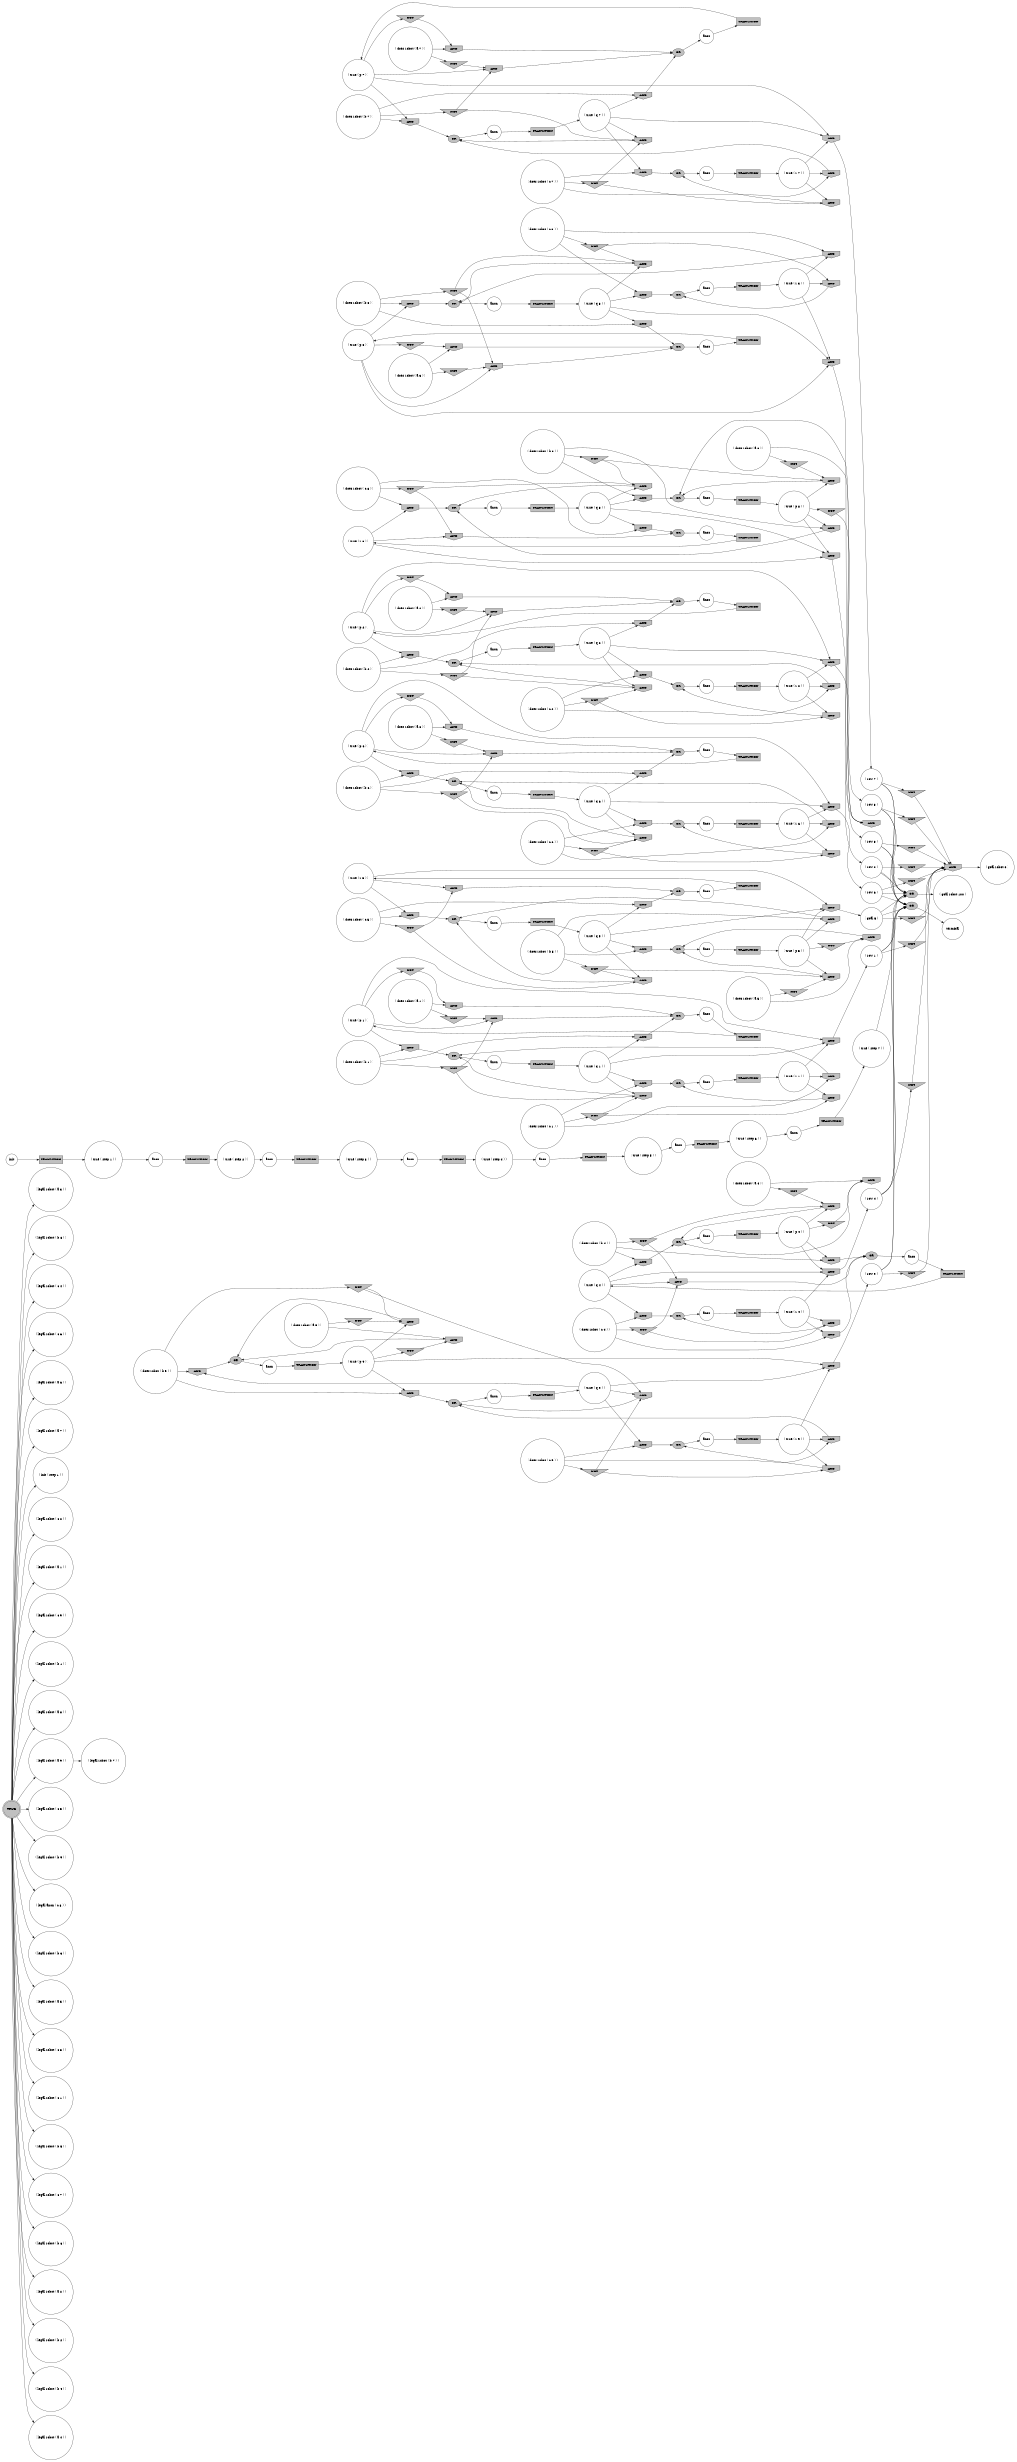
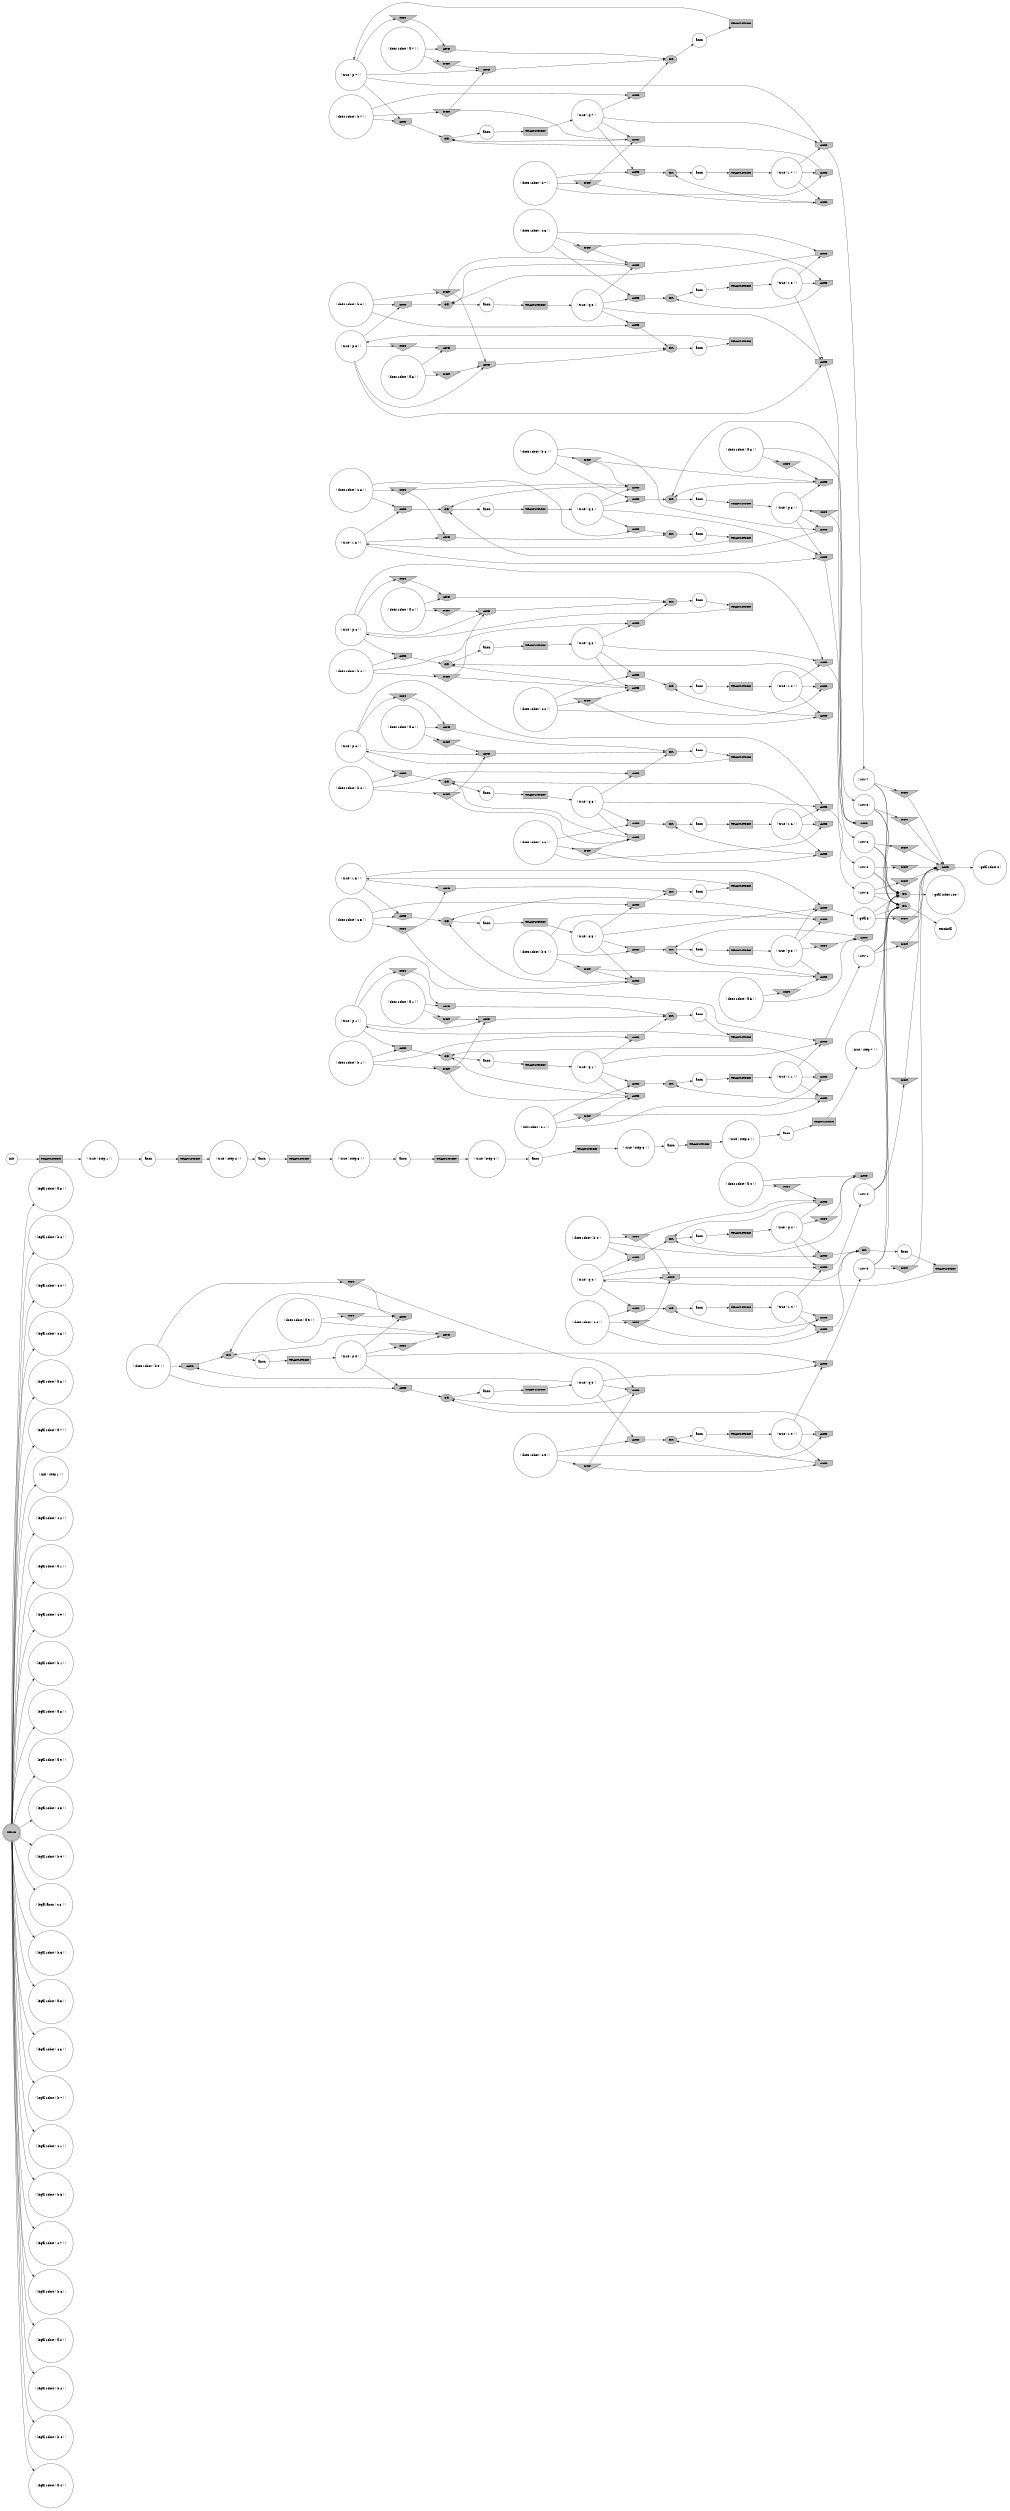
node "( does robot ( c 1 ) )": label "( does robot ( c 1 ) )" -> "( init robot ( c 1 ) )"
edge "( legal robot ( a 9 ) )" -> "( legal robot ( b 7 ) )": now "TRUE" -> "( legal robot ( b 7 ) )"
